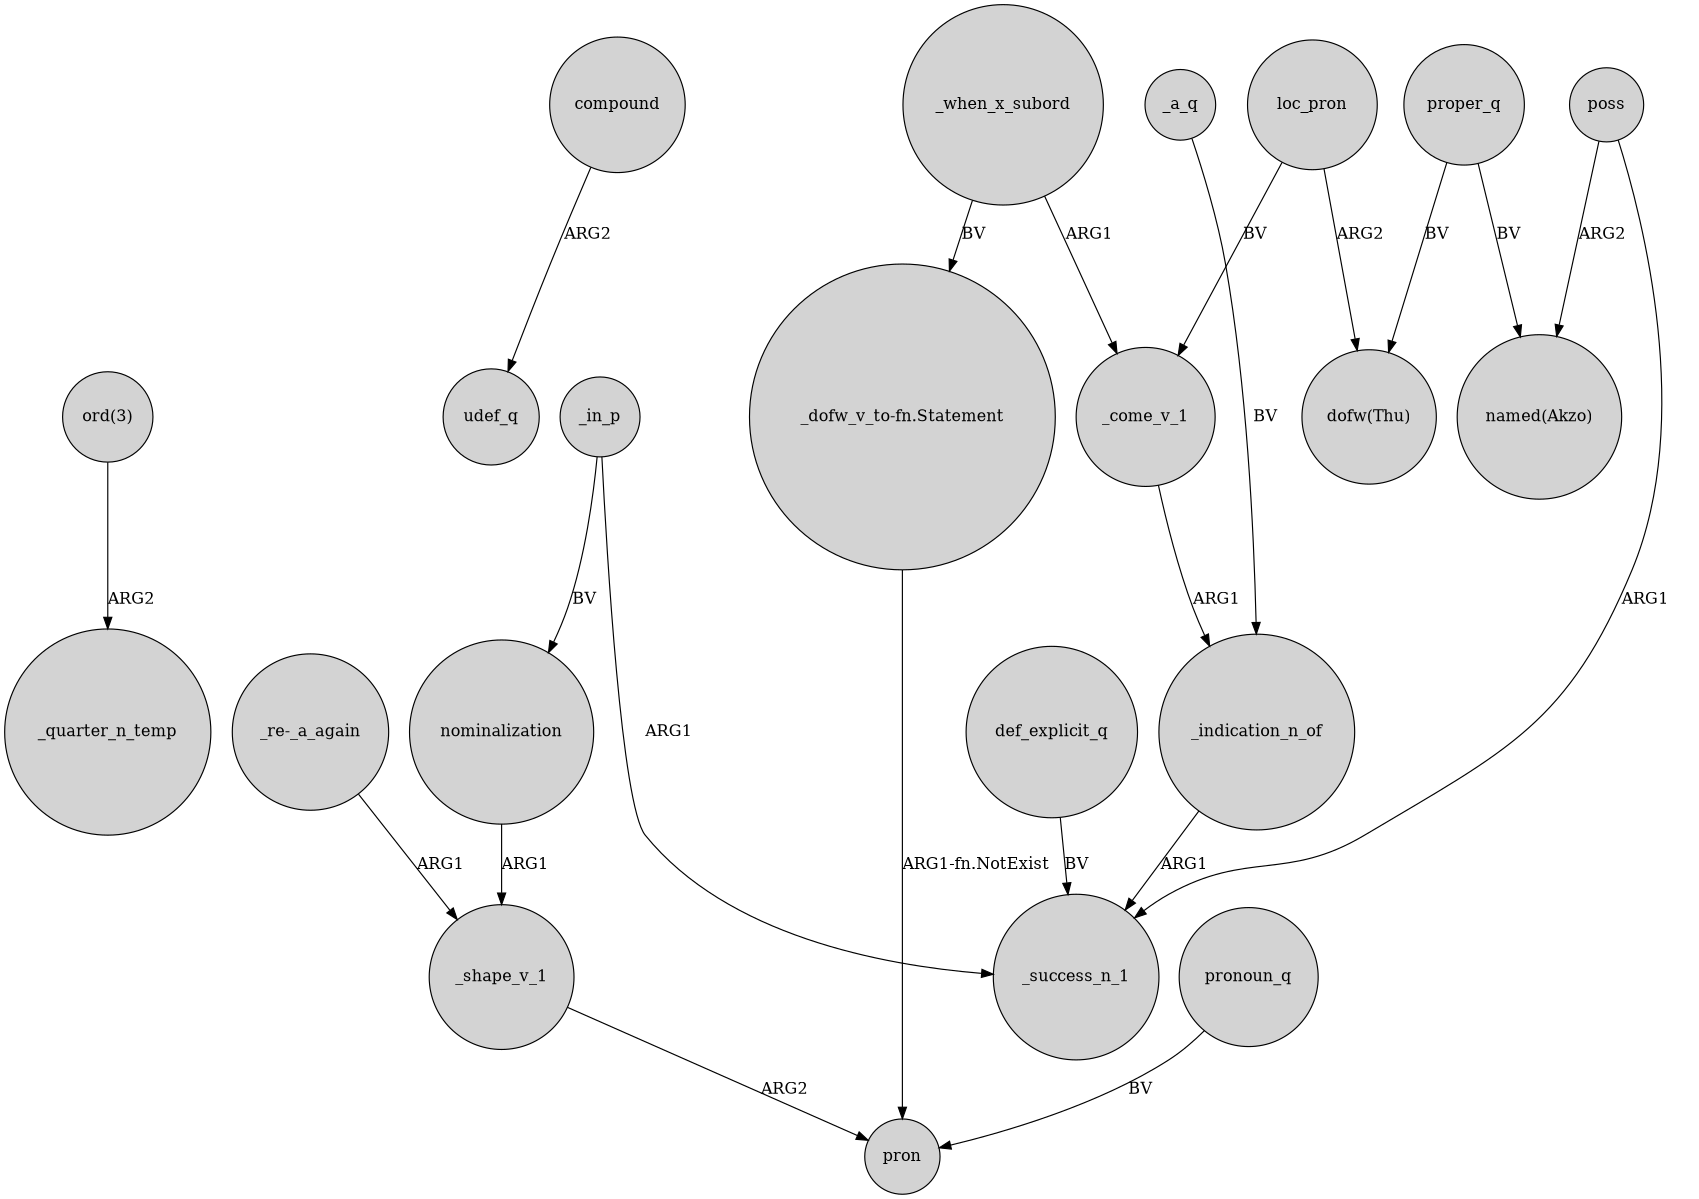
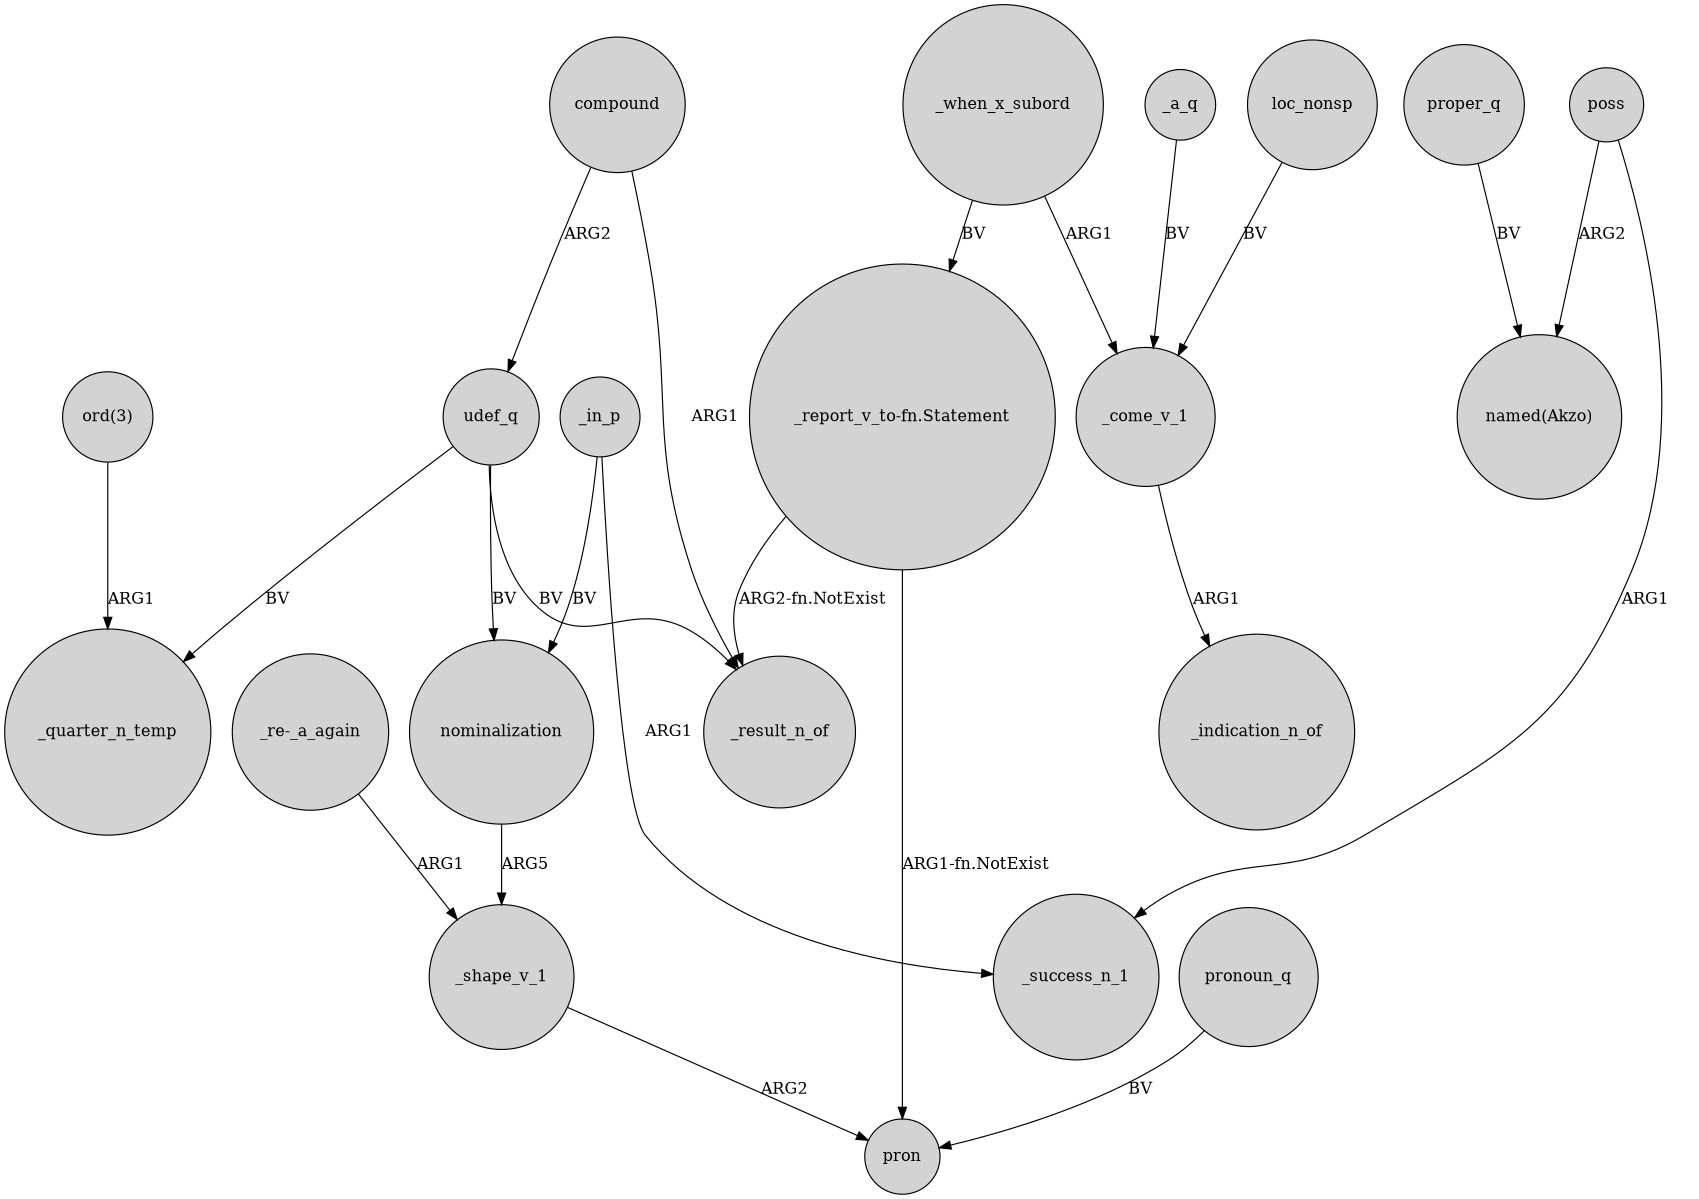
node "loc_pron": label "loc_pron" -> "loc_nonsp"
edge "_a_q" -> "_indication_n_of": now "_a_q" -> "_come_v_1"
node "_dofw_v_to-fn.Statement": label "_dofw_v_to-fn.Statement" -> "_report_v_to-fn.Statement"
node "dofw(Thu)": removed
edge "udef_q" -> "nominalization": added, label "BV"
edge "udef_q" -> "_quarter_n_temp": added, label "BV"
edge "ord(3)" -> "_quarter_n_temp": label "ARG2" -> "ARG1"
node "_result_n_of": added
node "def_explicit_q": removed
edge "_indication_n_of" -> "_success_n_1": removed, label "ARG1"
edge "nominalization" -> "_shape_v_1": label "ARG1" -> "ARG5"
